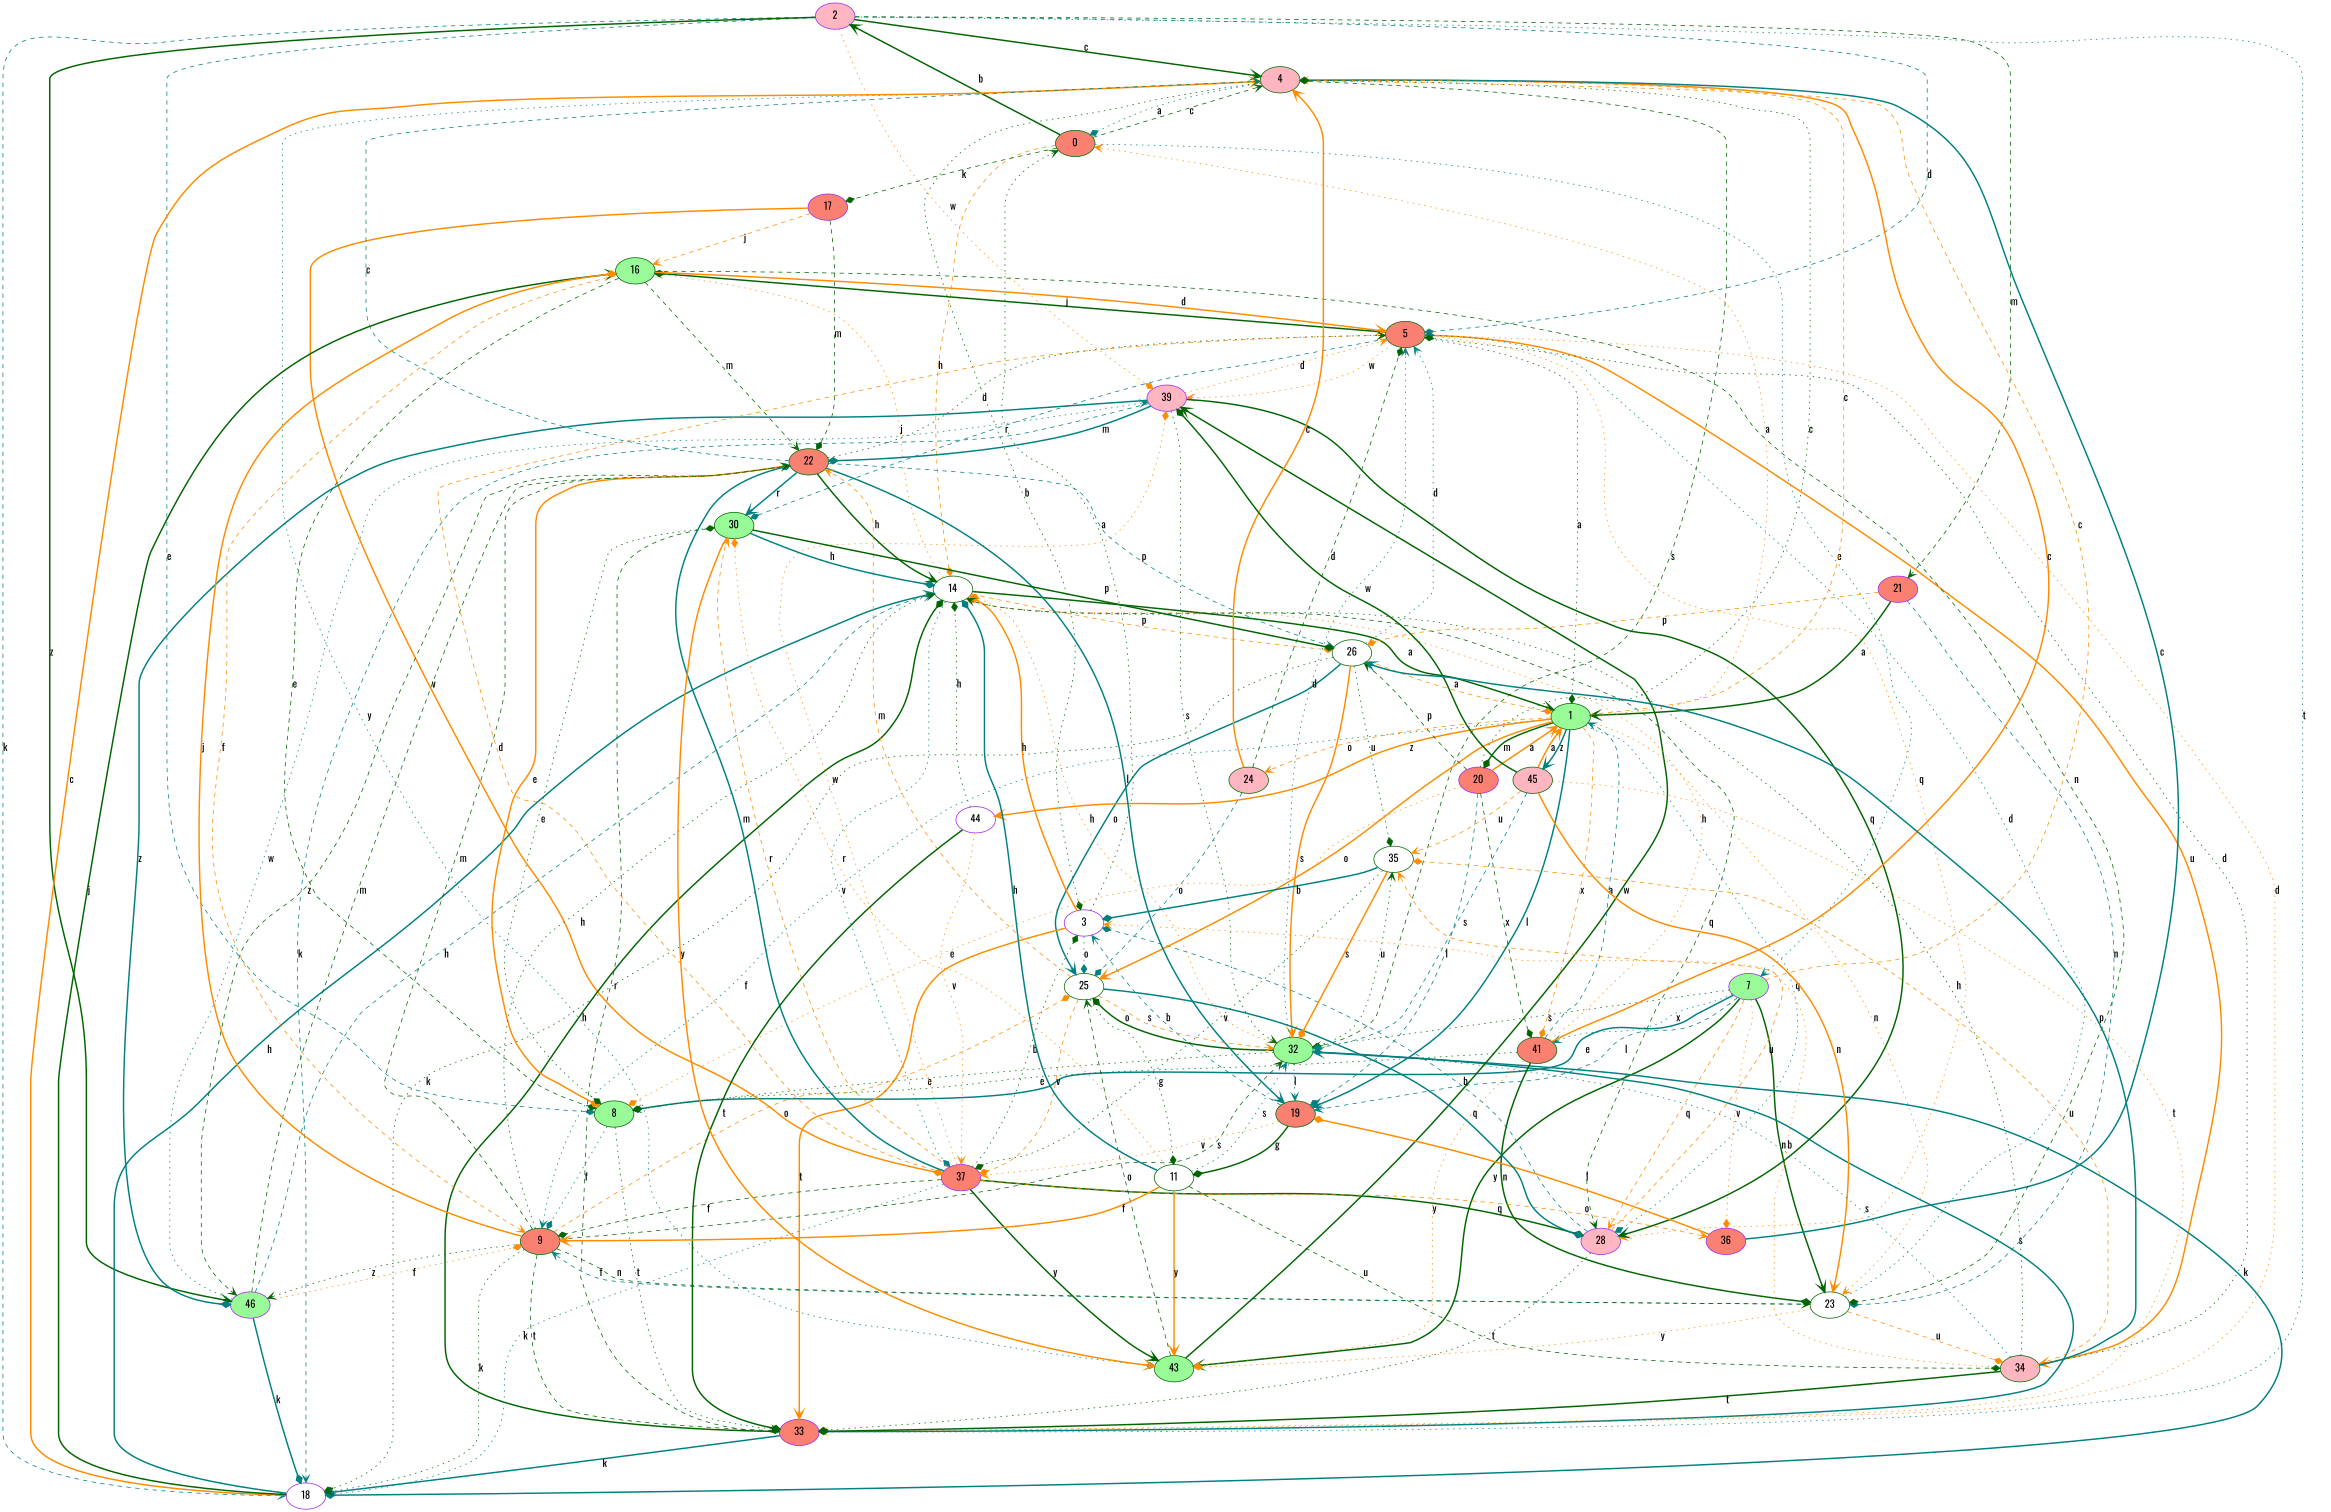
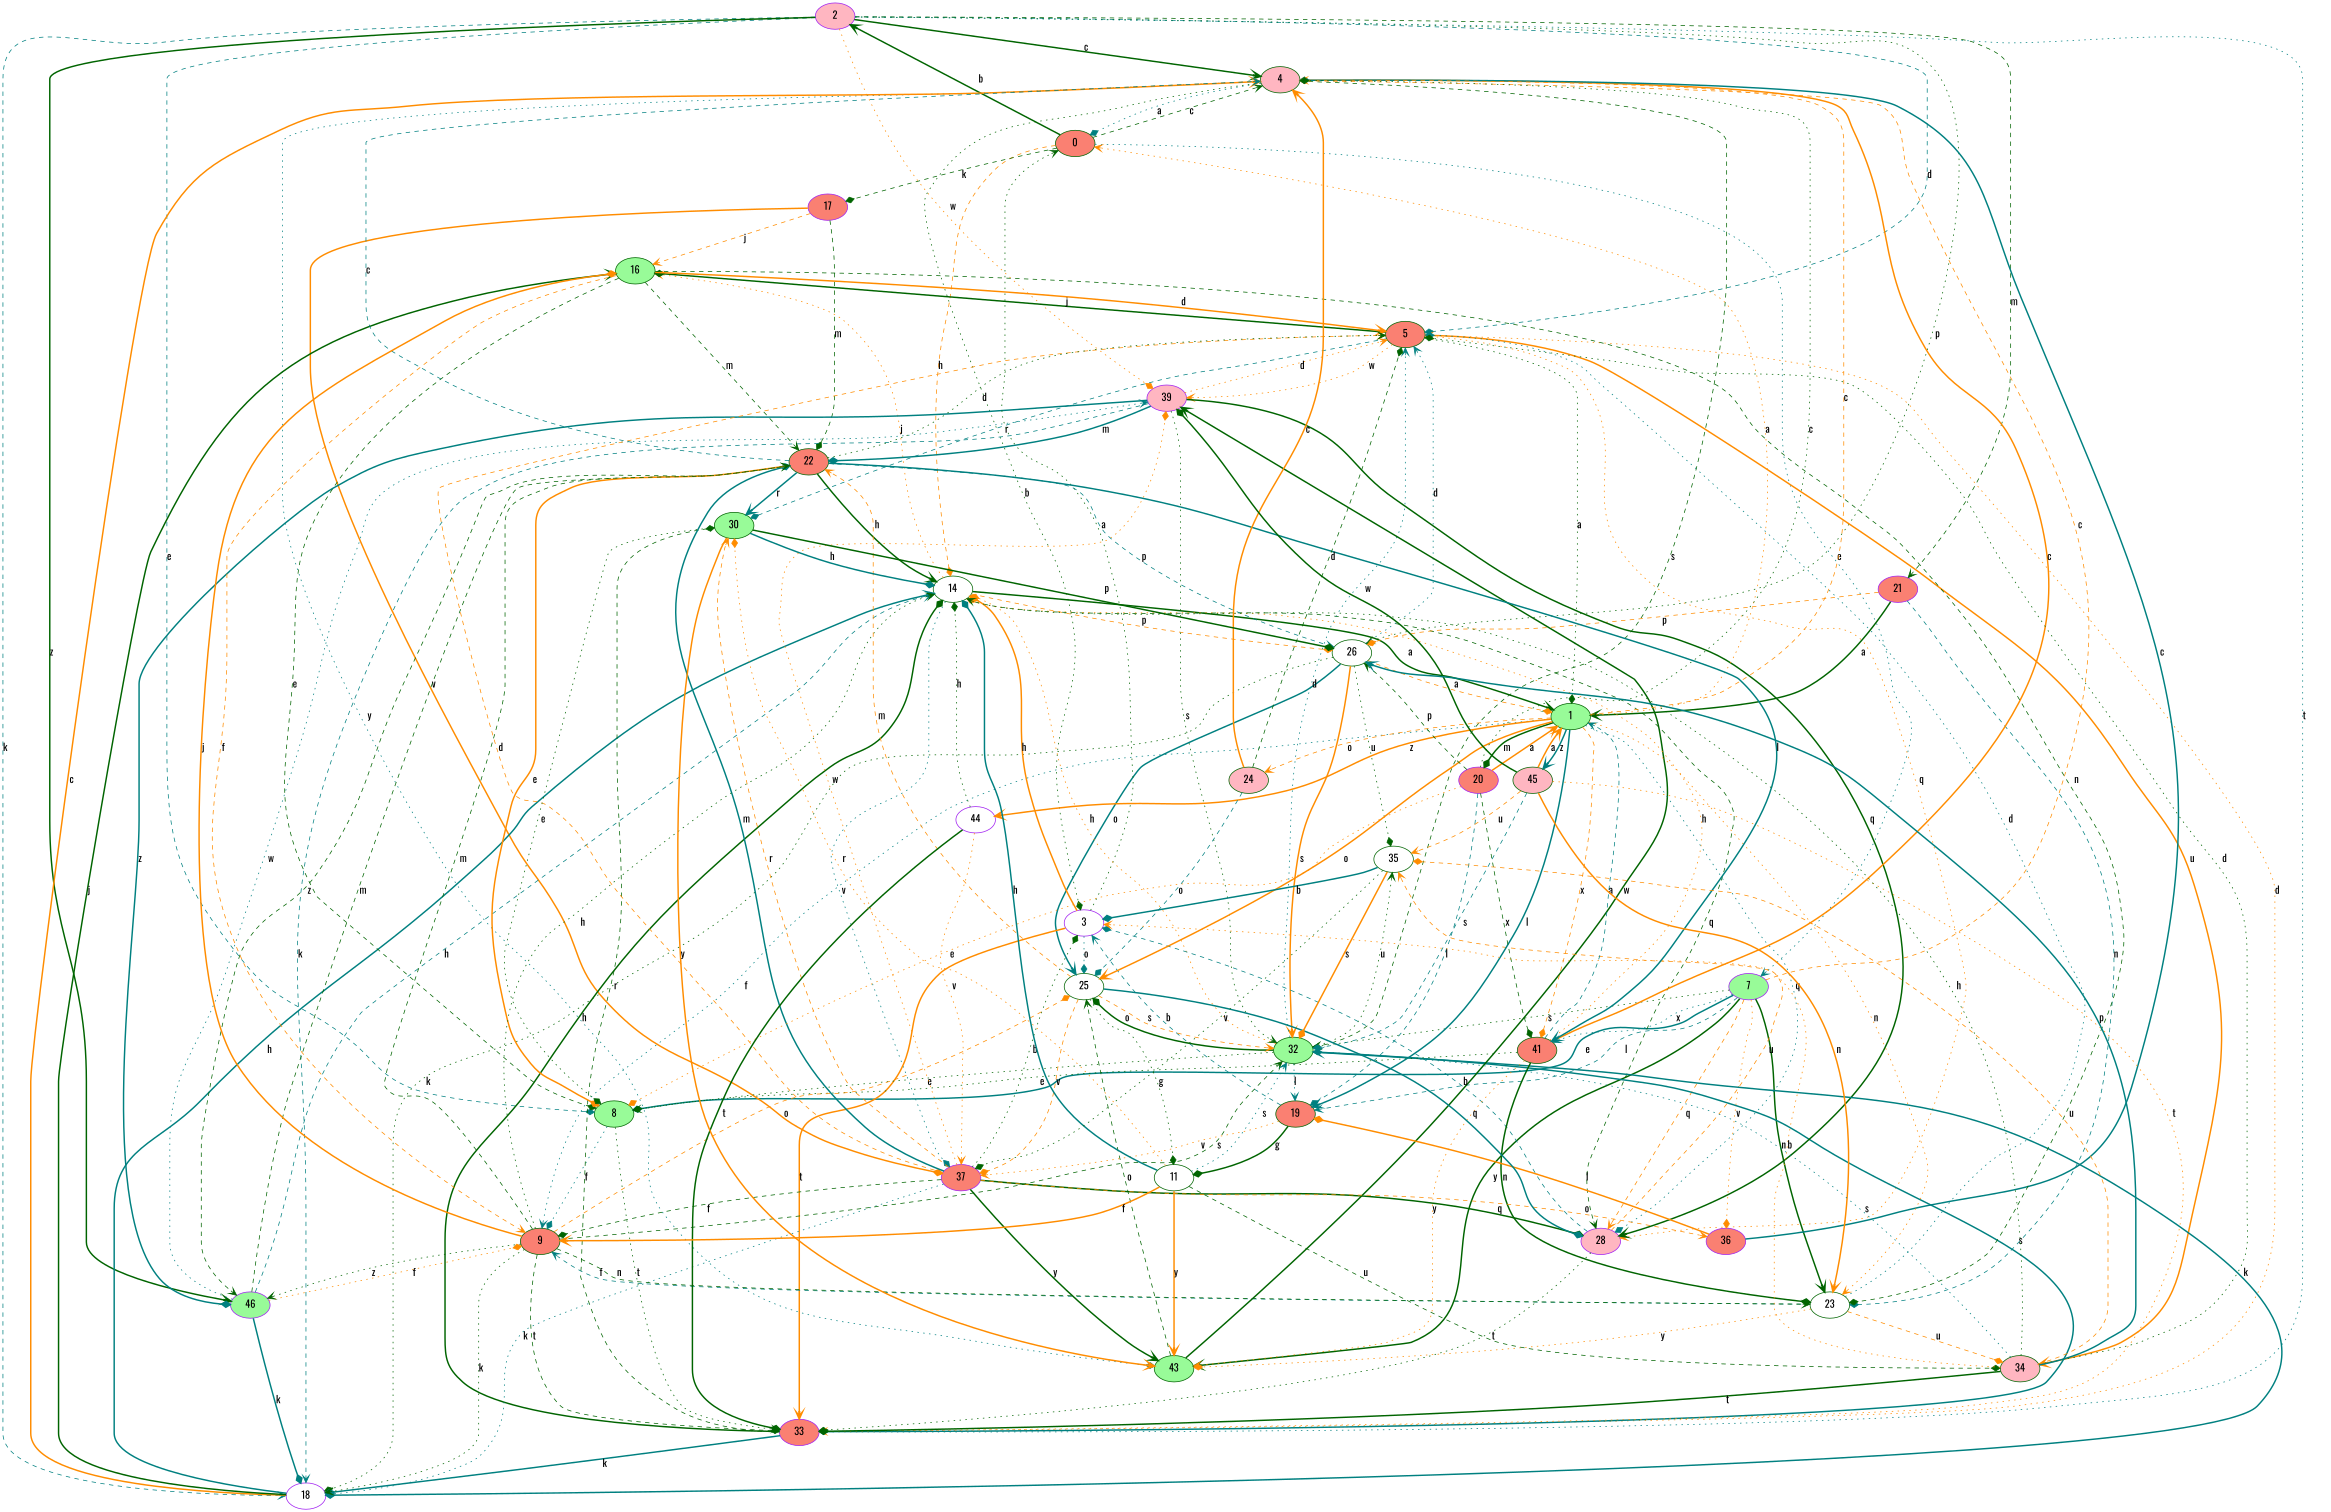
edge "2" -> "26": added, label "p"
edge "22" -> "19": now "22" -> "41"
edge "7" -> "32": arrowhead diamond -> vee
